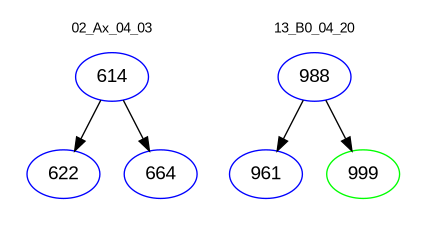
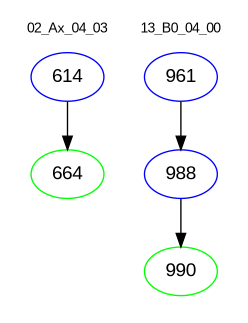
cluster "13_B0_04_20": label "13_B0_04_20" -> "13_B0_04_00"
edge "988" -> "961": reversed
node "622": removed
node "664": color blue -> green
node "999": label "999" -> "990"
